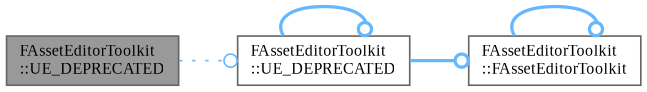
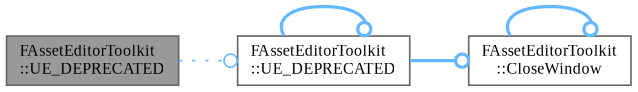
node "FAssetEditorToolkit ::FAssetEditorToolkit": label "FAssetEditorToolkit ::FAssetEditorToolkit" -> "FAssetEditorToolkit ::CloseWindow"
